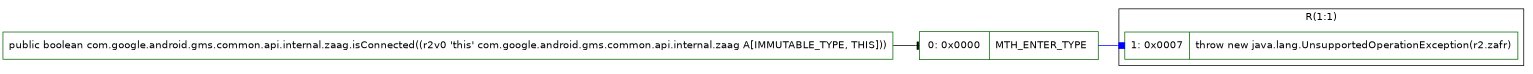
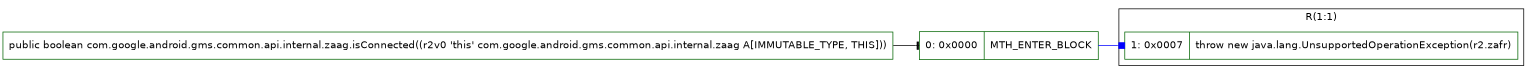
node "0: 0x0000": text "MTH_ENTER_TYPE" -> "MTH_ENTER_BLOCK"
